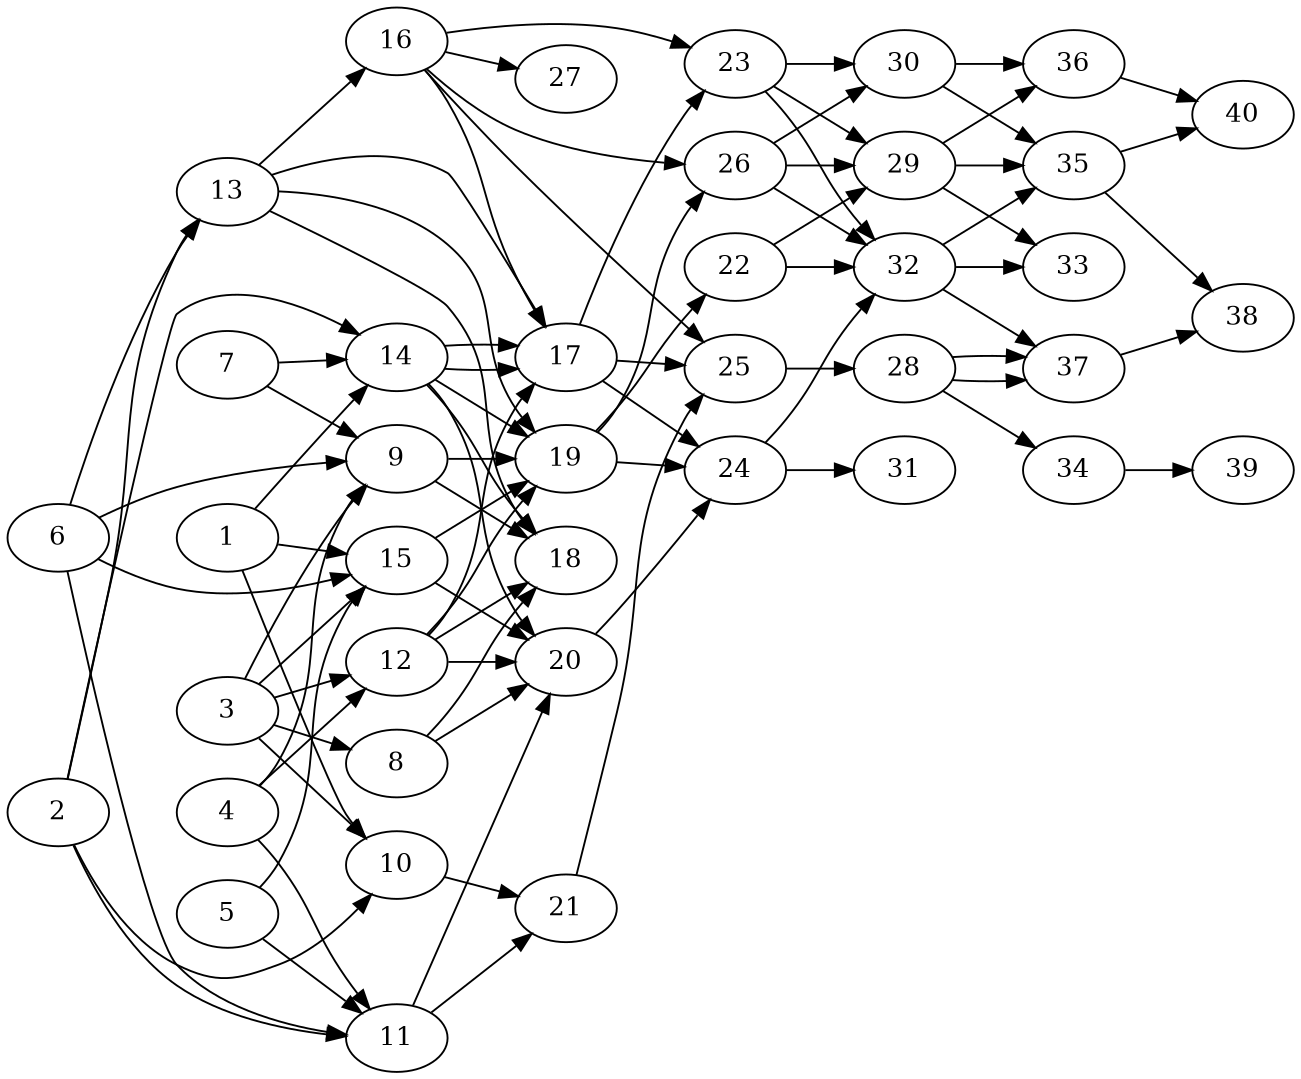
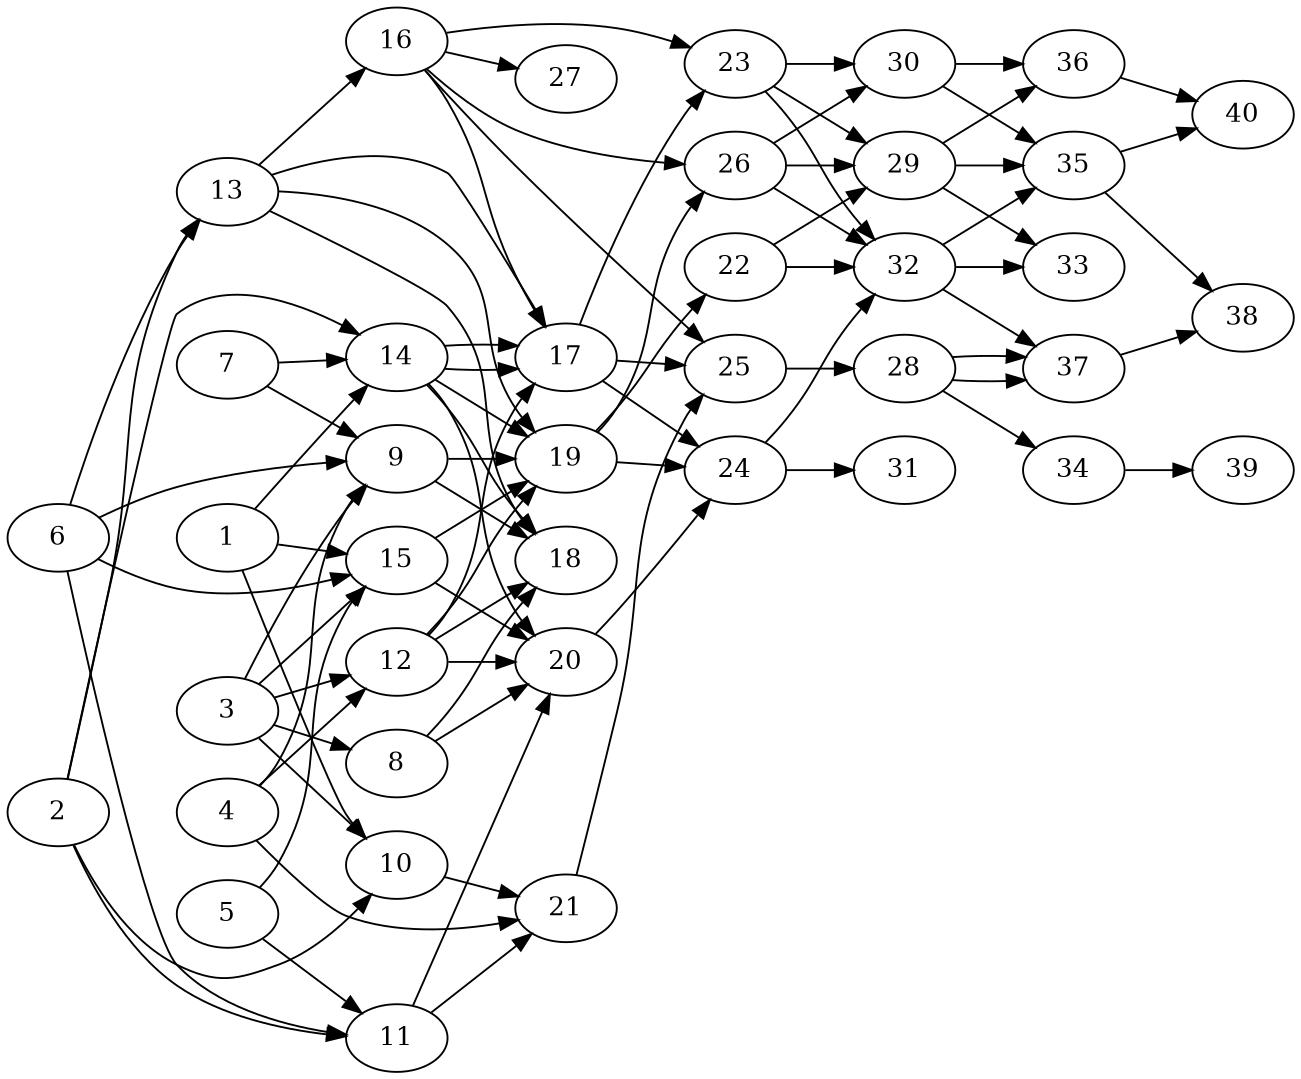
edge "4" -> "11": now "4" -> "21"
